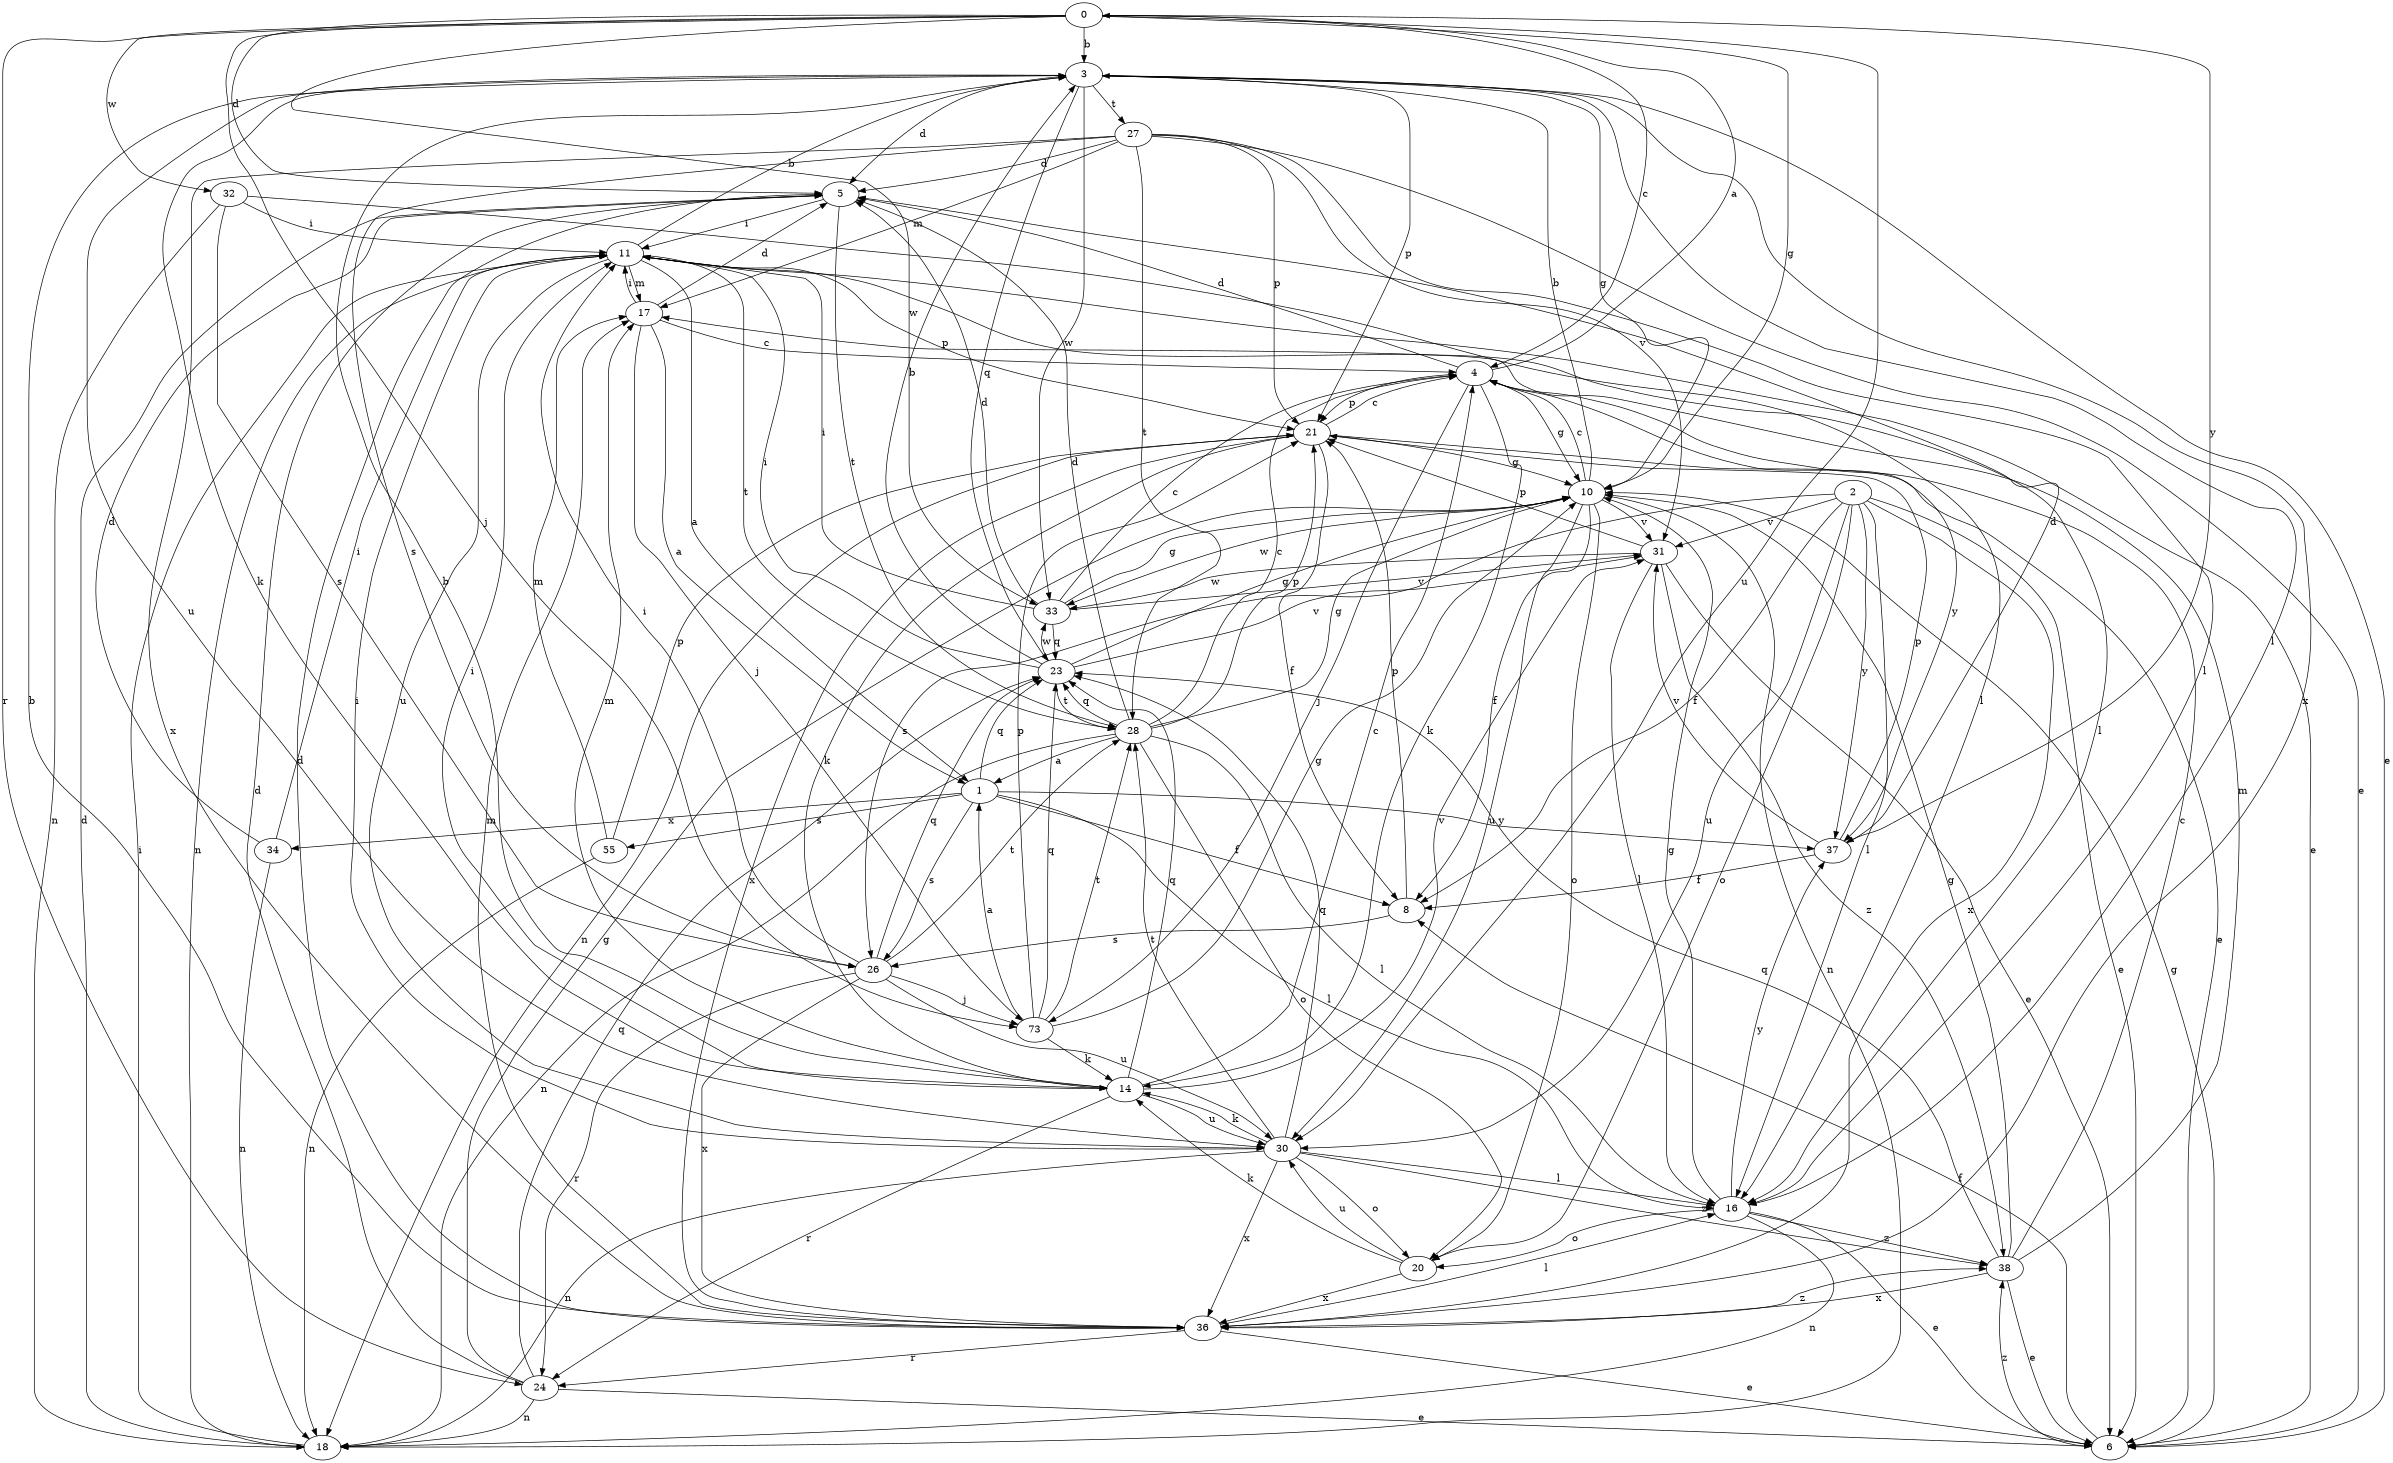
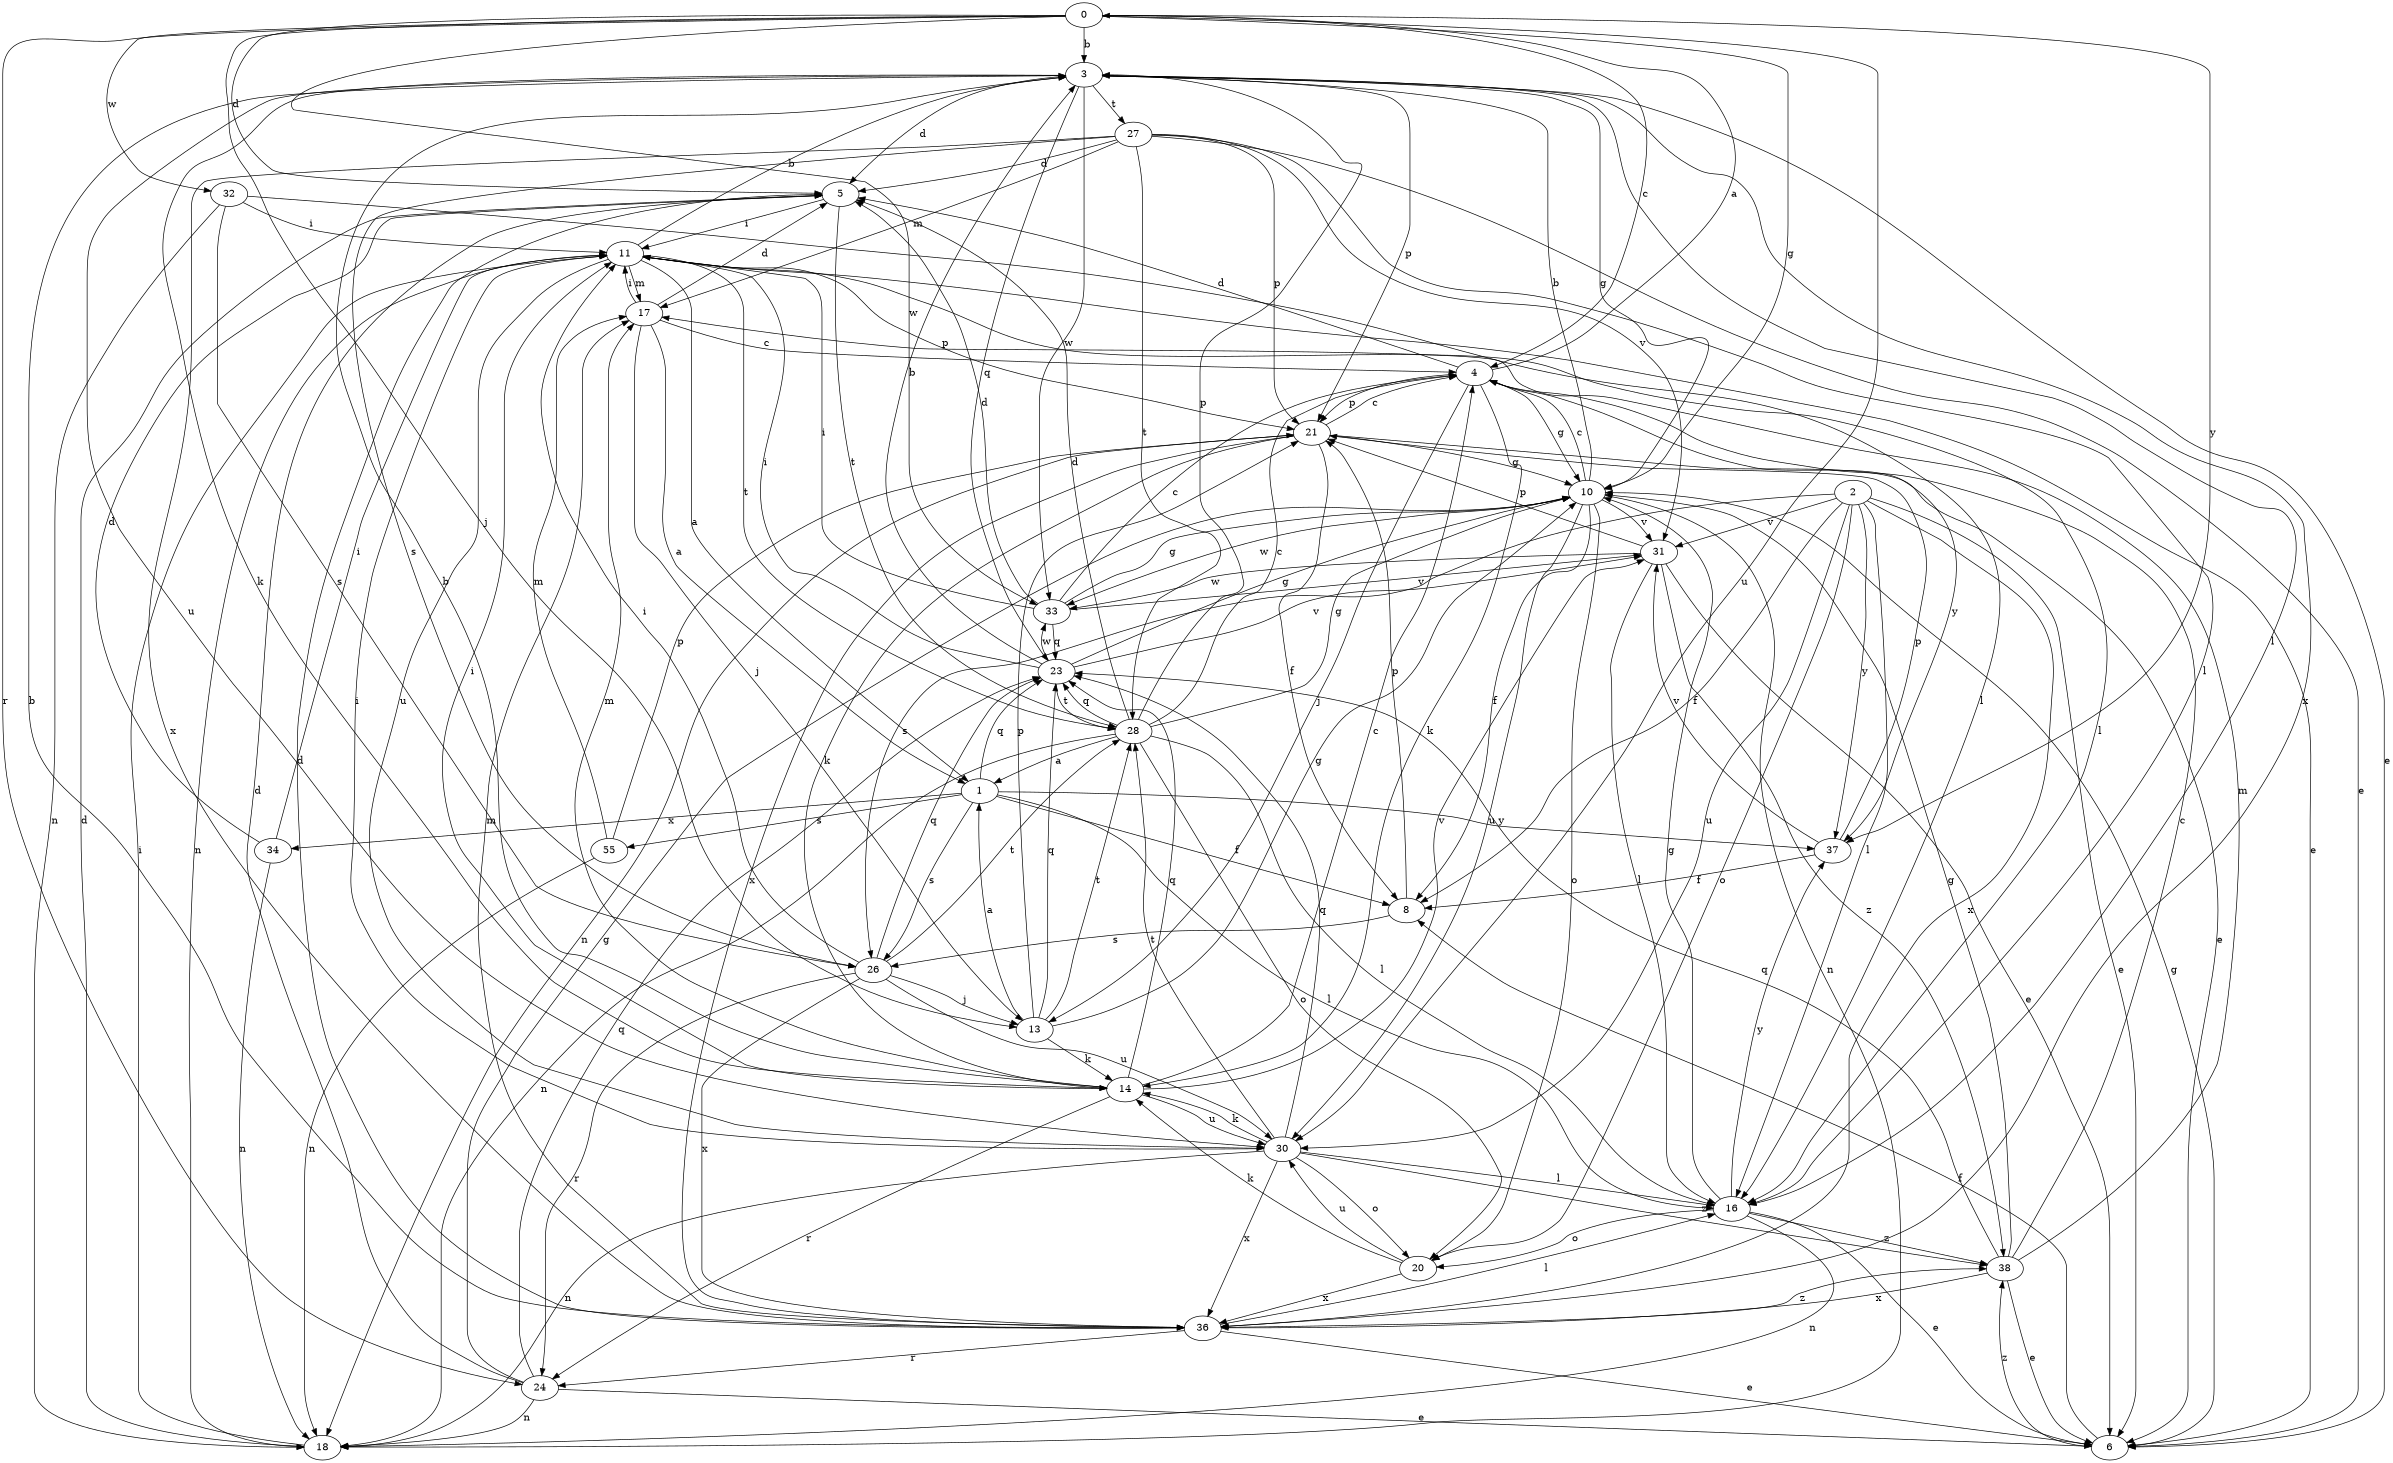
edge "37" -> "5": removed, label "d"
edge "28" -> "21": now "28" -> "3"
node "73": label "73" -> "13"
